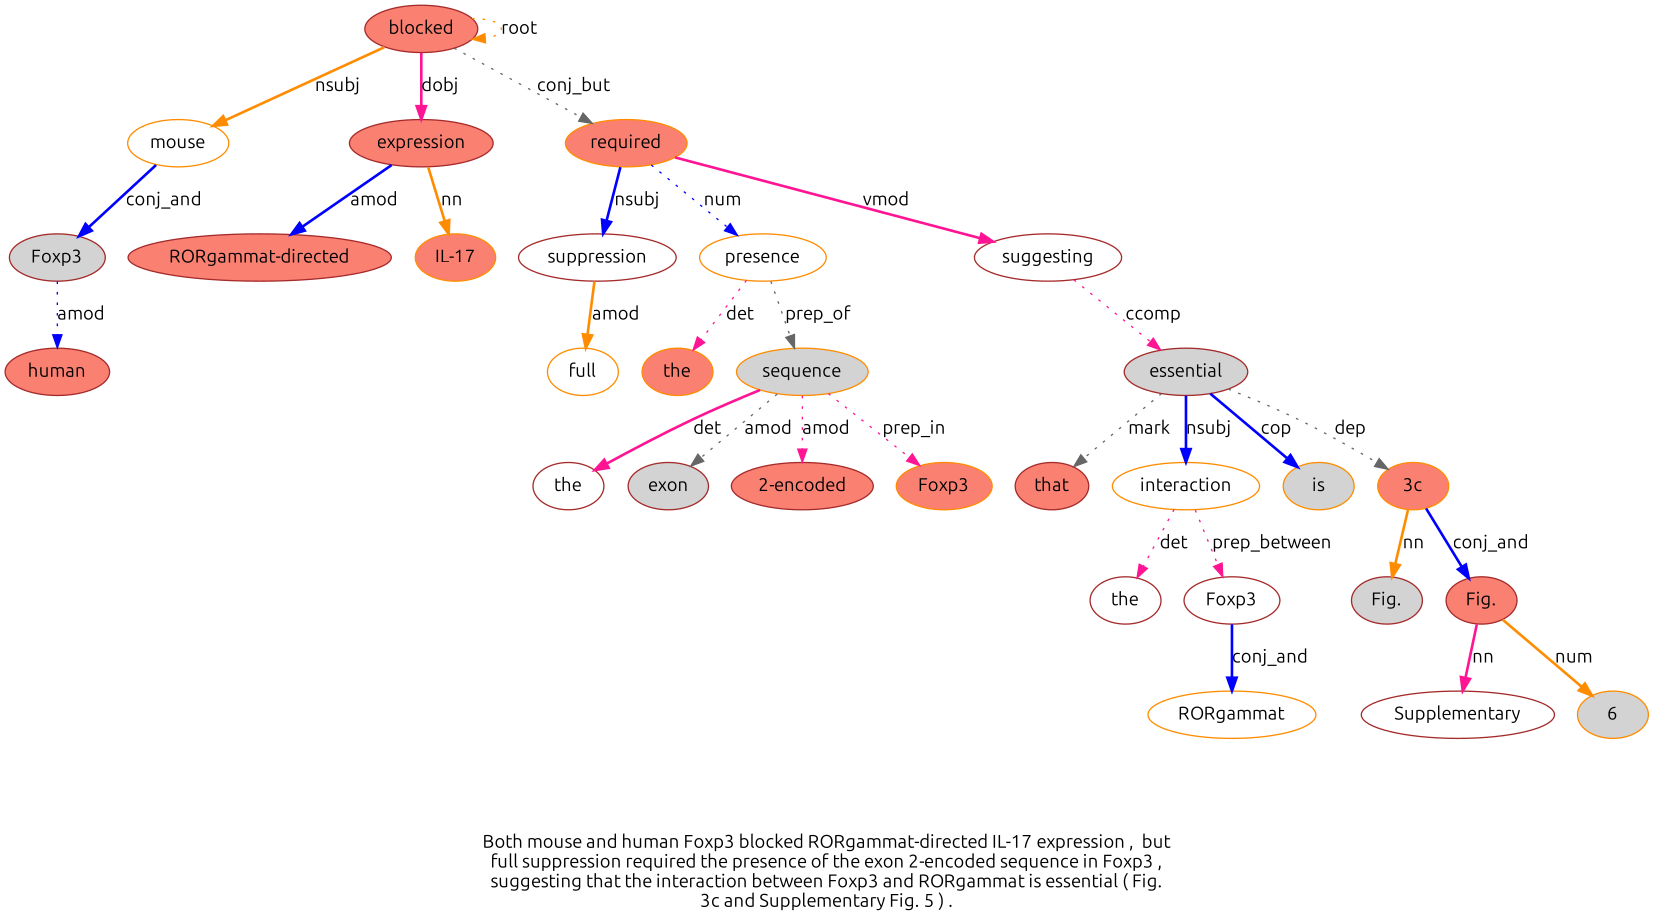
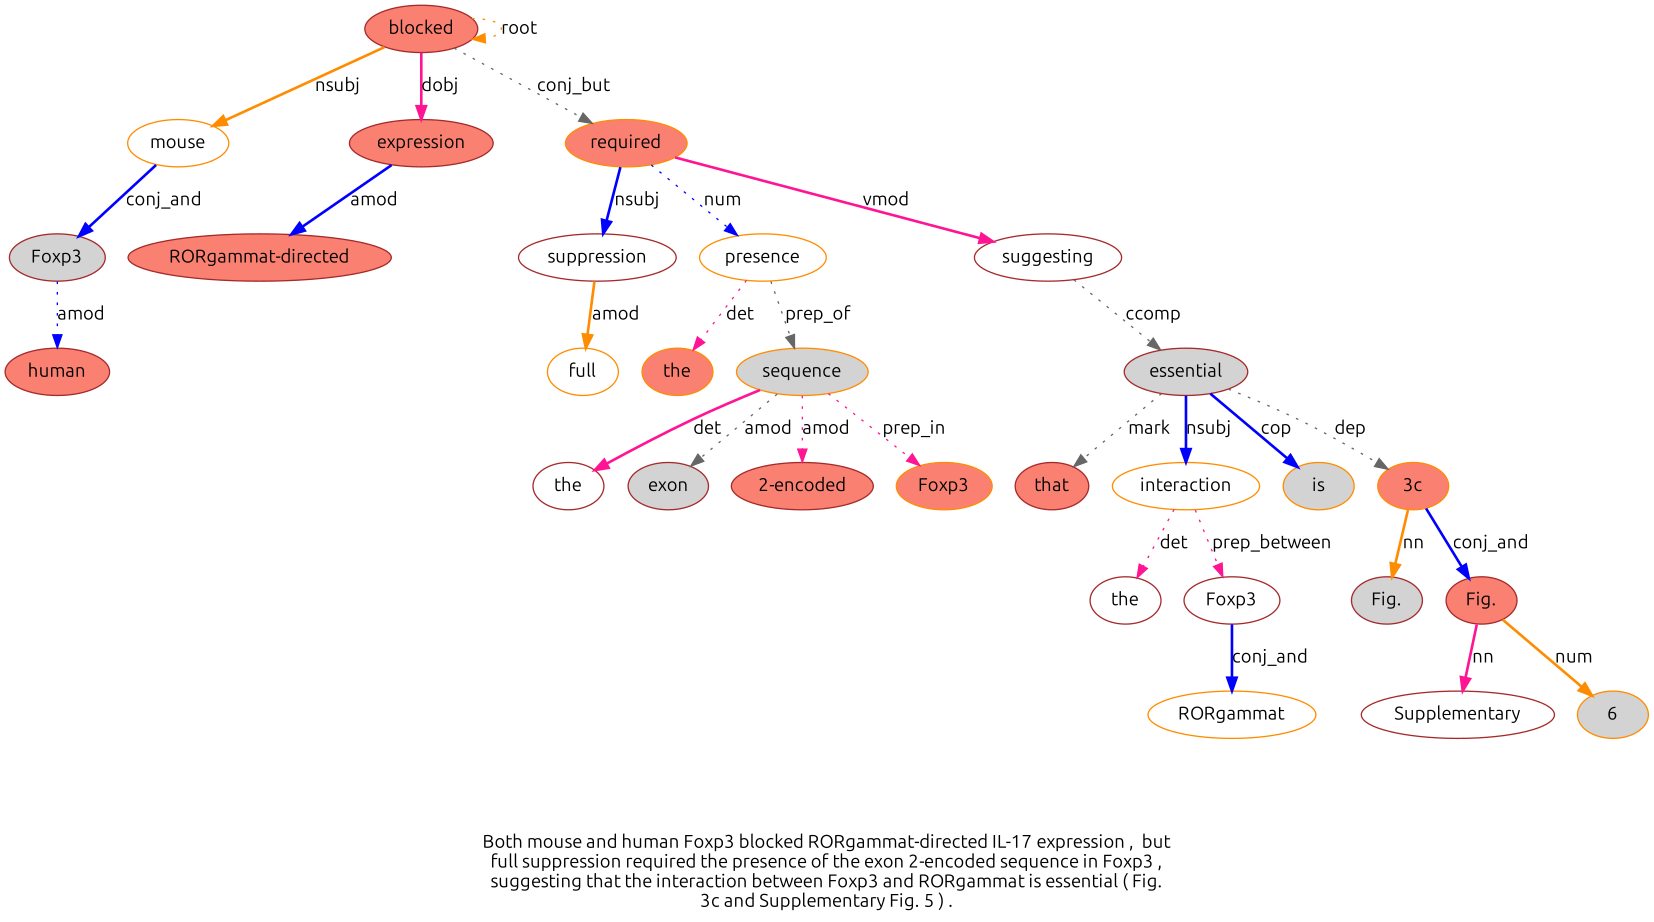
node "IL-17": removed
edge "suggesting" -> "essential": color deeppink -> gray40
